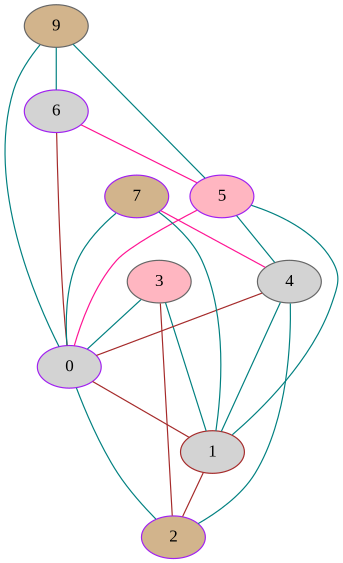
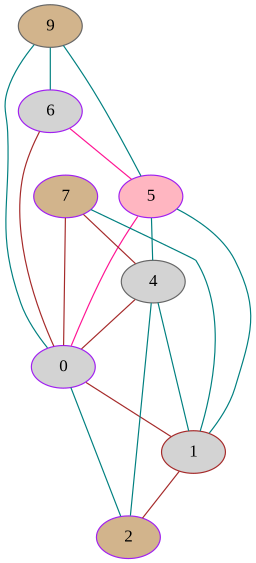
edge "7" -- "4": color deeppink -> brown
edge "7" -- "0": color teal -> brown
node "3": removed
